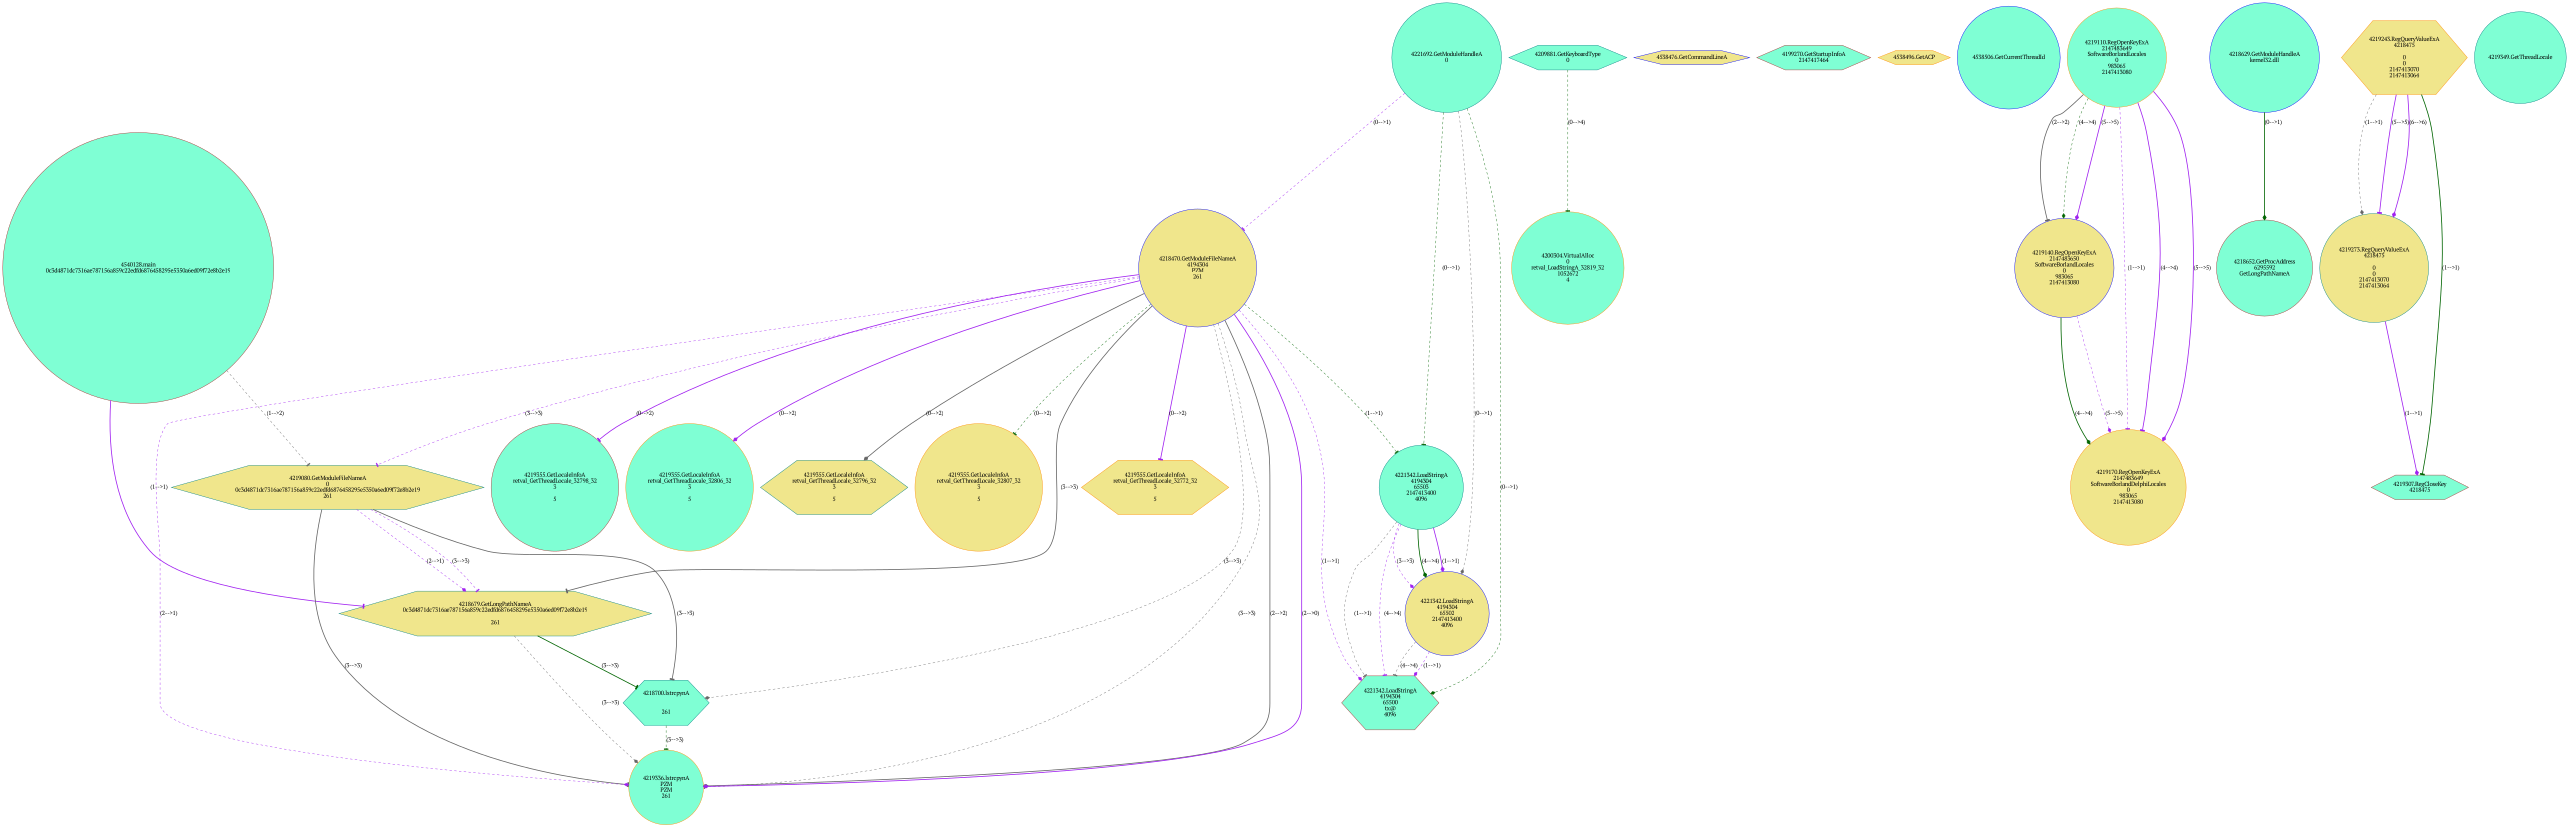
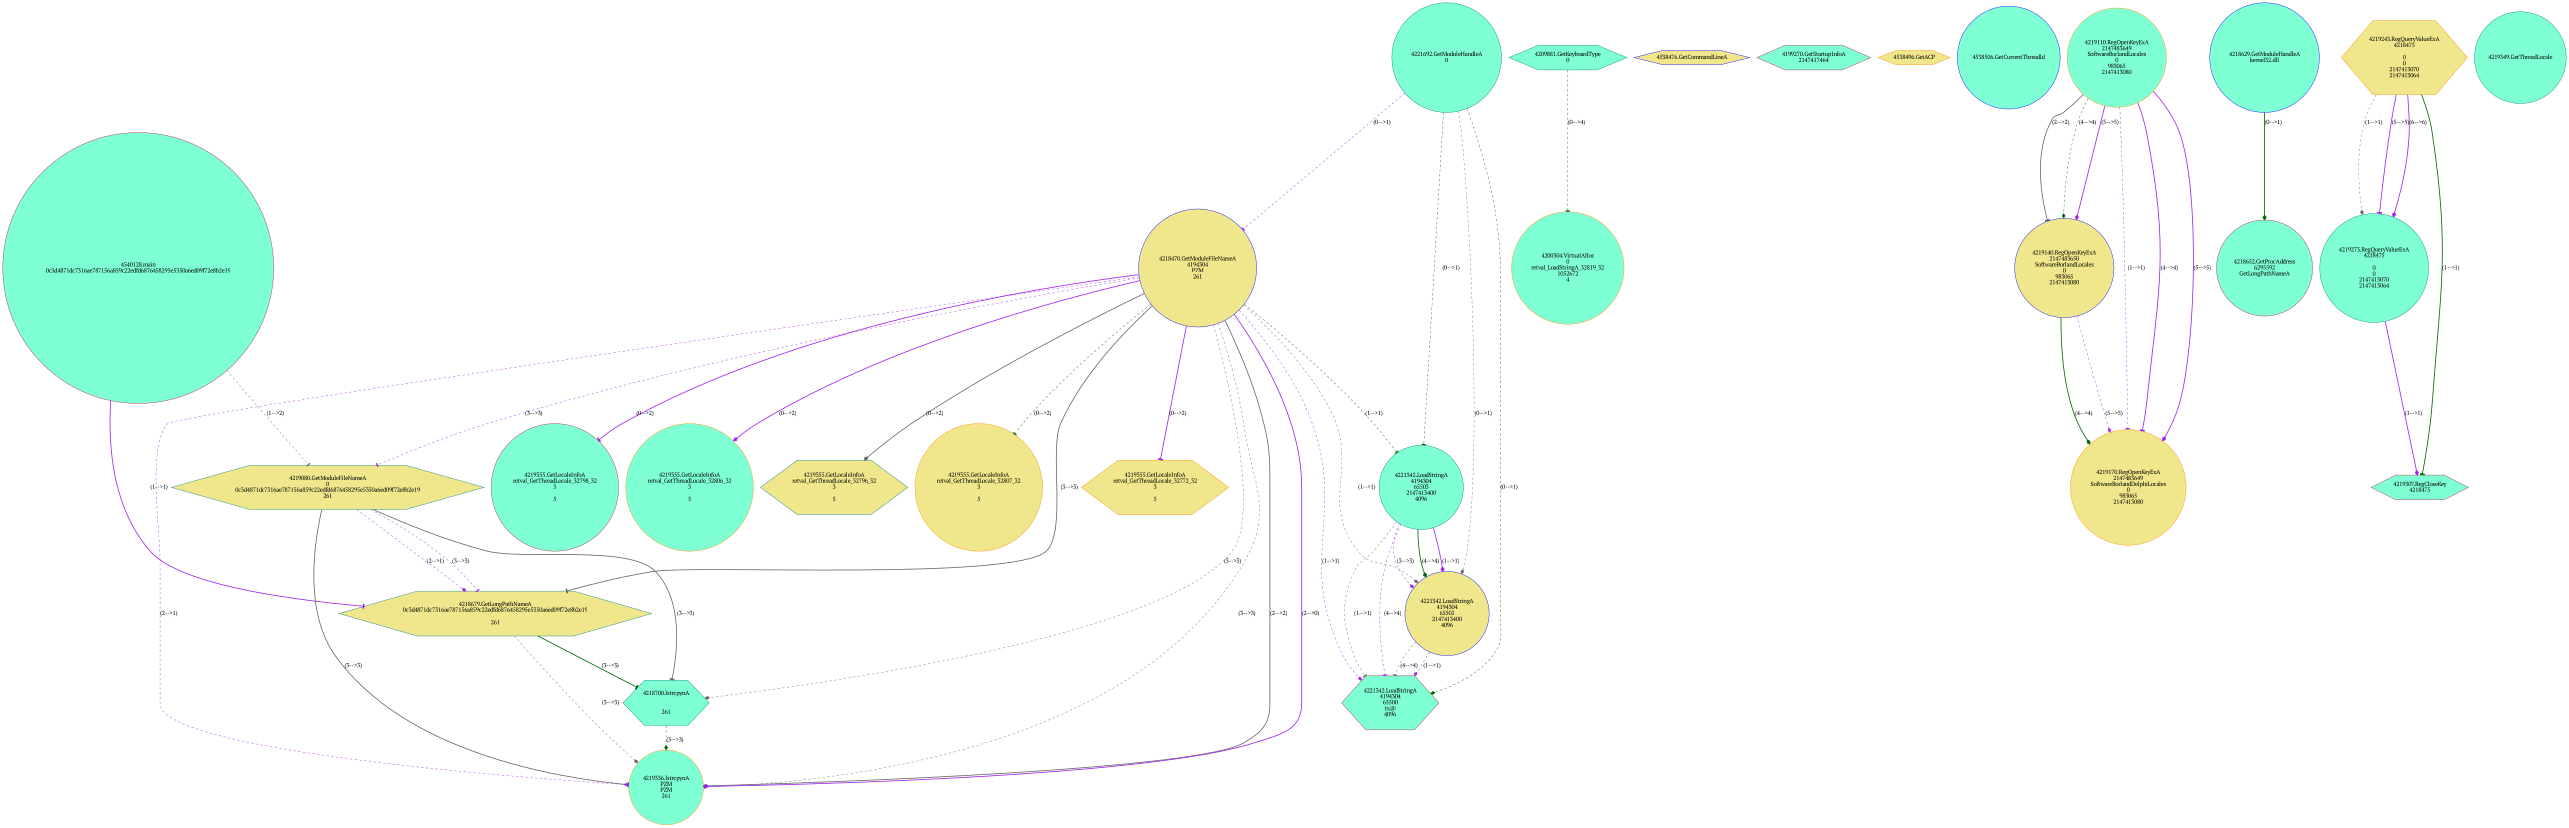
node "4219273.RegQueryValueExA 4218475 0 0 2147413070 2147413064": fillcolor khaki -> aquamarine
edge "4218470.GetModuleFileNameA 4194304 PZM 261" -> "4221342.LoadStringA 4194304 65502 2147413400 4096": added, label "(1-->1)"
edge "4218700.lstrcpynA 261" -> "4219336.lstrcpynA PZM PZM 261": arrowhead tee -> diamond
